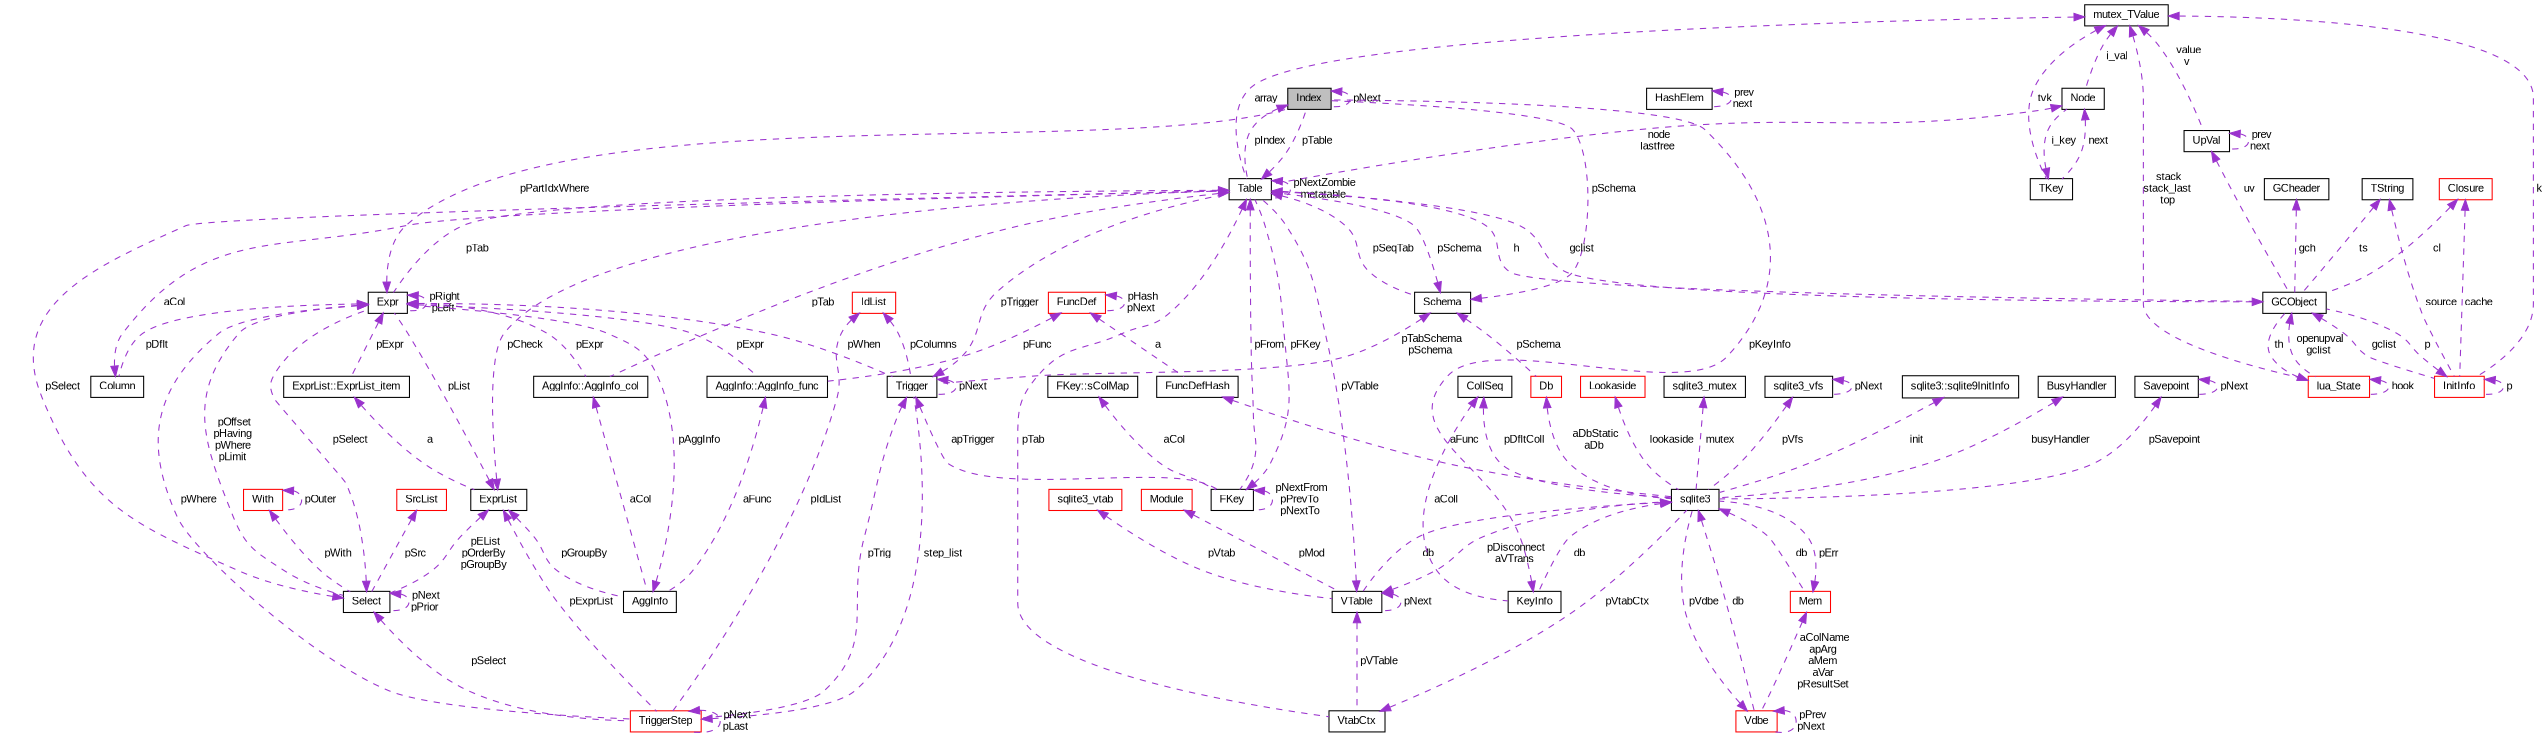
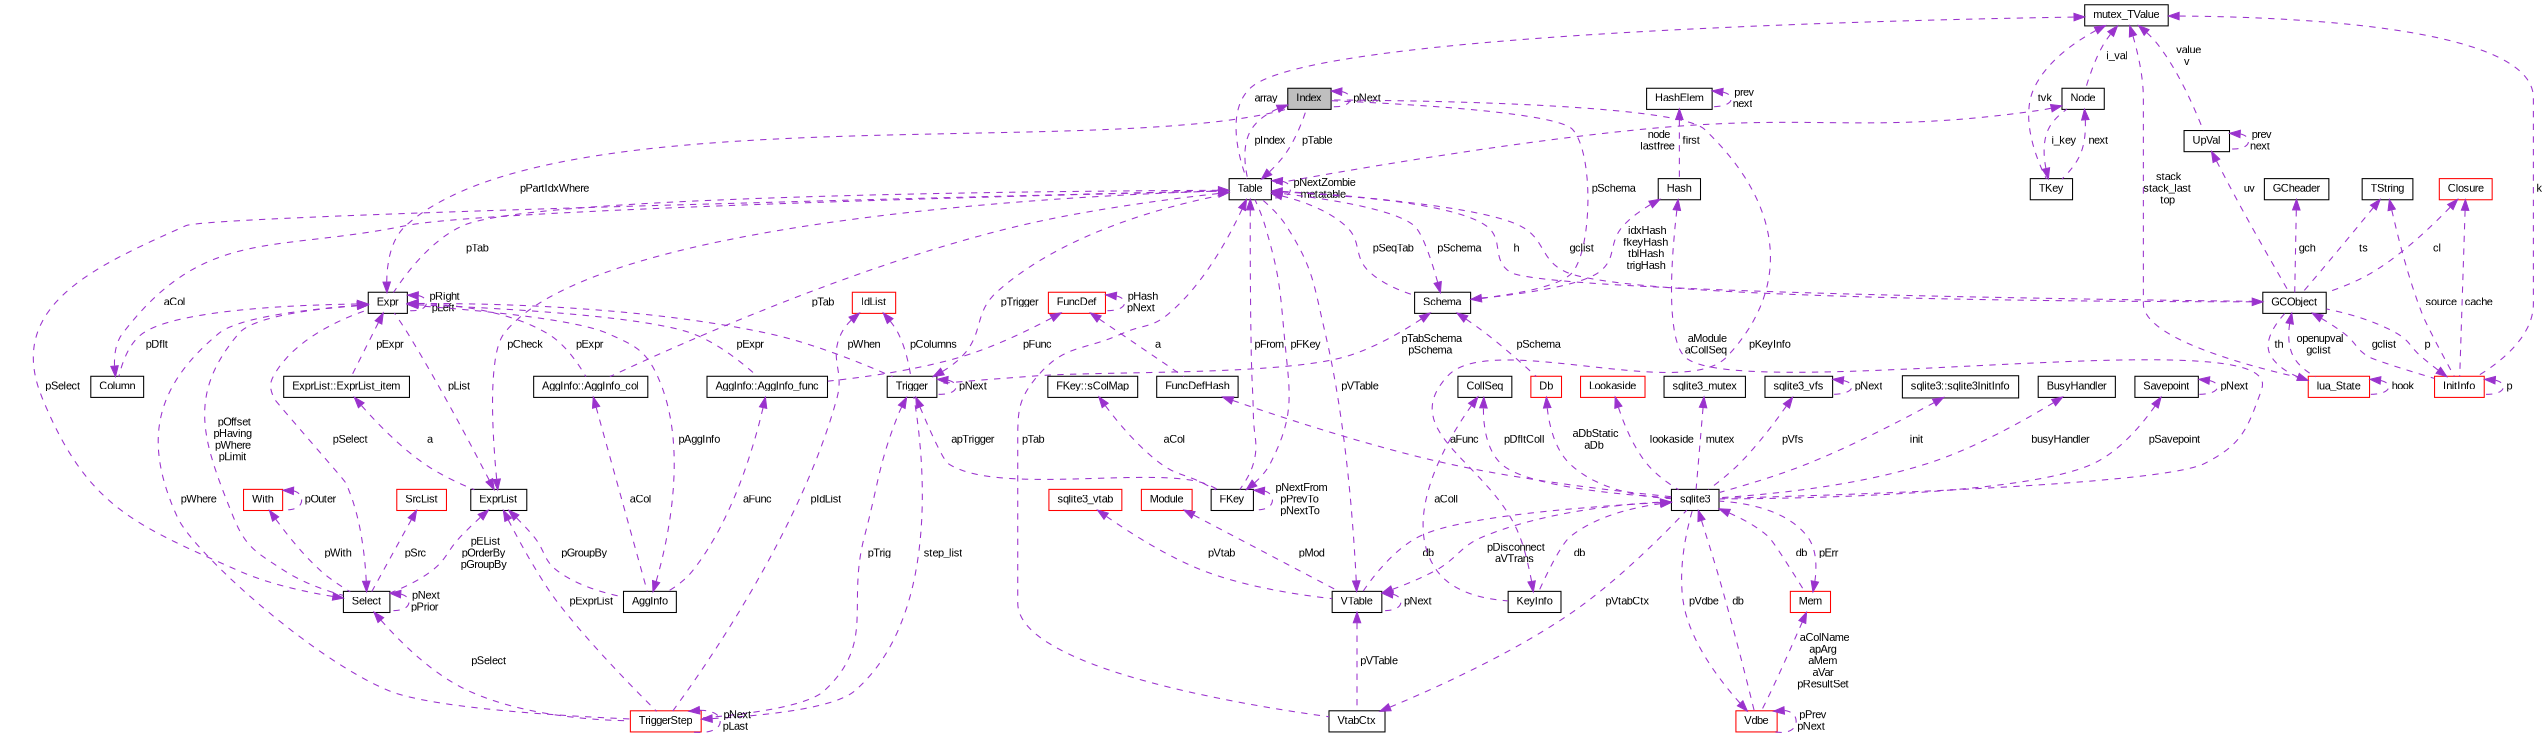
node "Hash": added
node "sqlite3::sqlite9InitInfo": label "sqlite3::sqlite9InitInfo" -> "sqlite3::sqlite3InitInfo"
